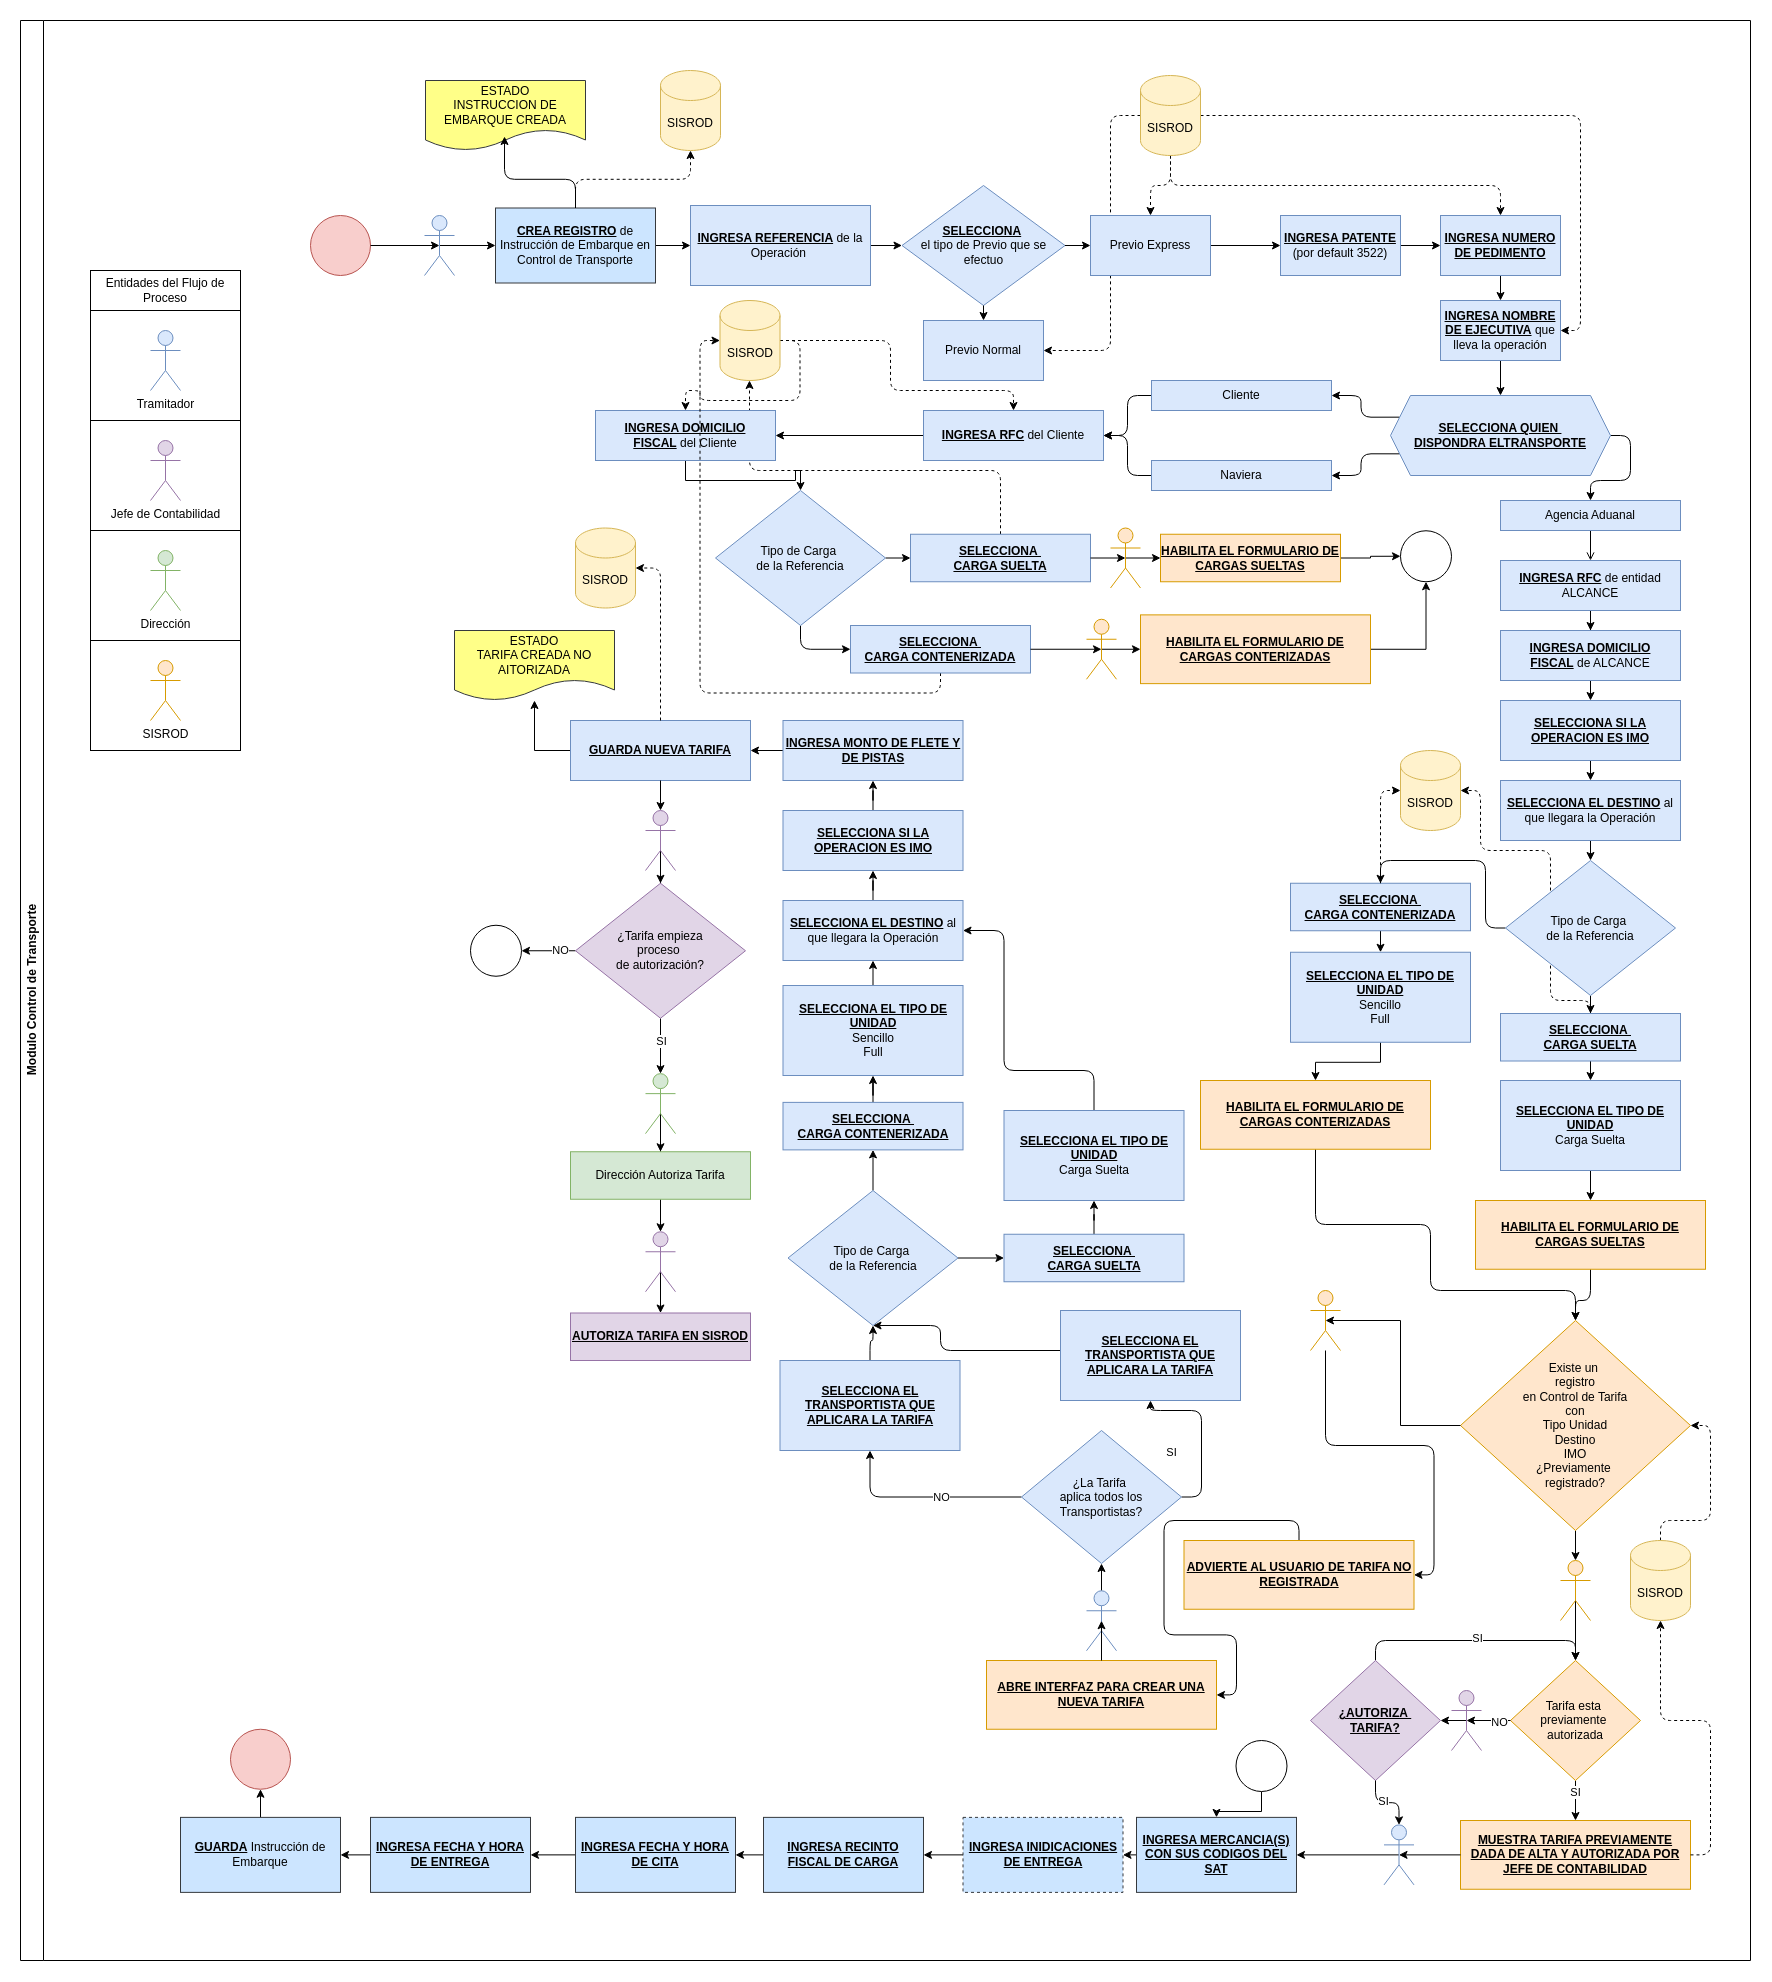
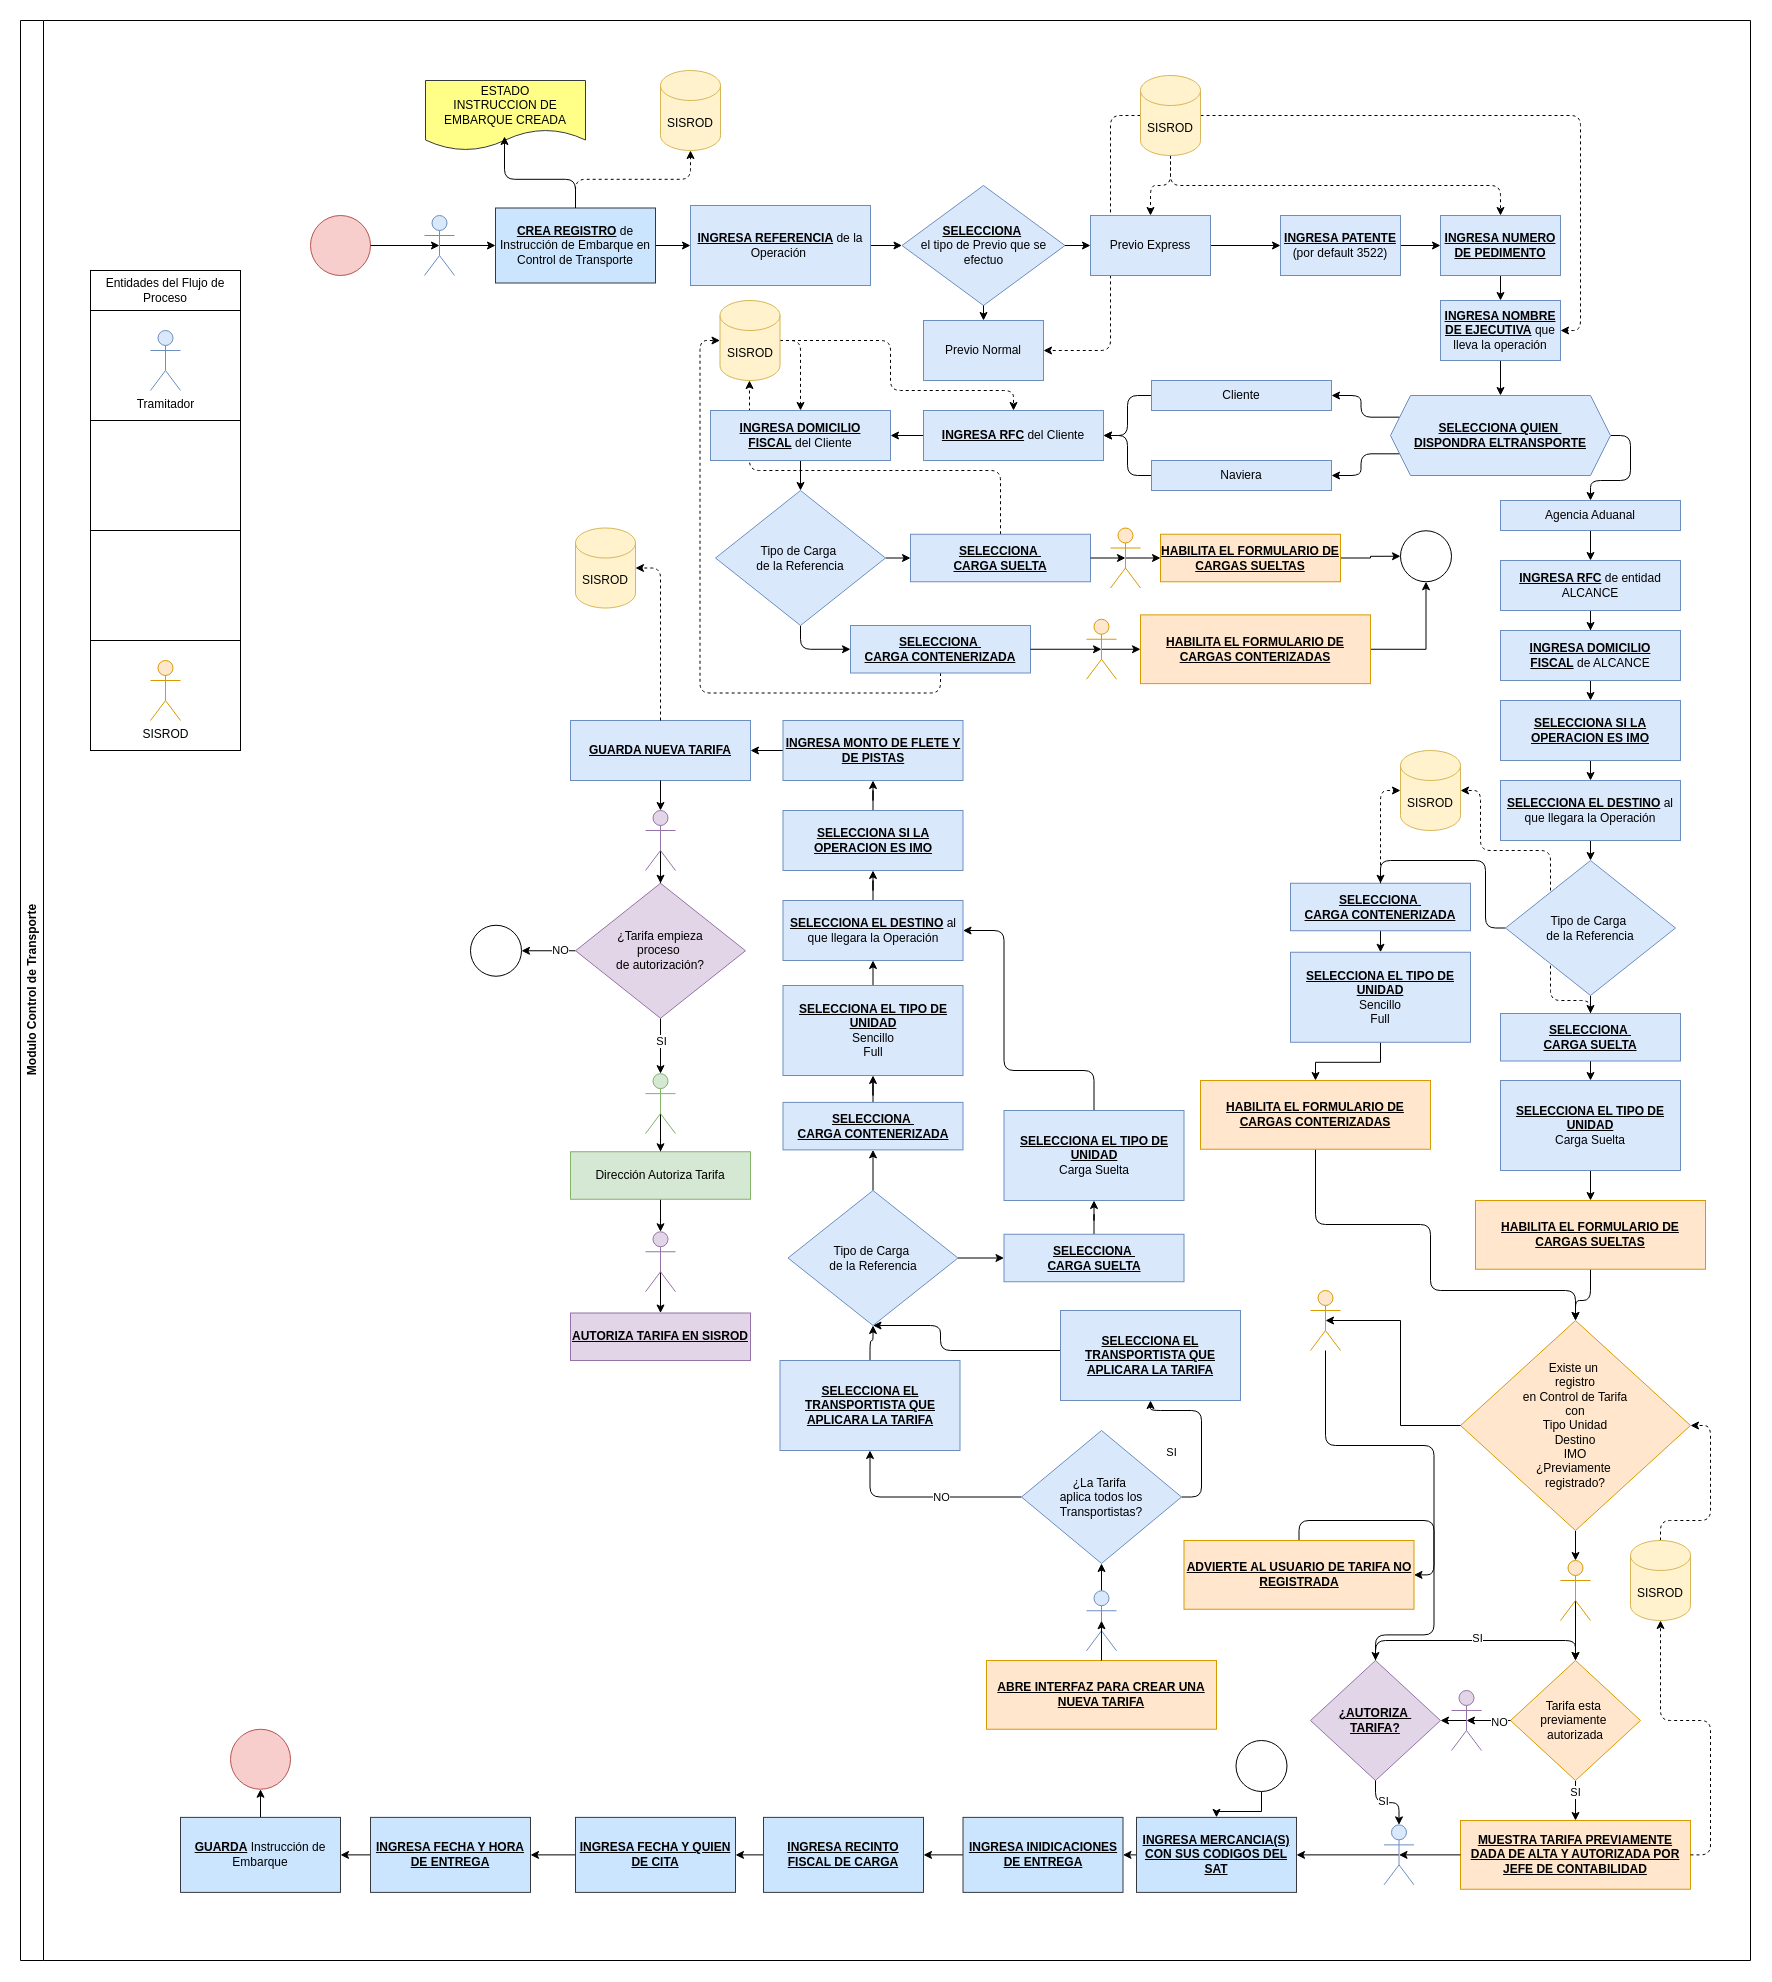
node "INGRESA DOMICILIO FISCAL del Cliente": moved (686, 436) -> (801, 436)
node "Jefe de Contabilidad": removed
edge "Agencia Aduanal" -> "INGRESA RFC de entidad ALCANCE": arrowhead open -> classic
node "Dirección": removed
node "ESTADO TARIFA CREADA NO AITORIZADA": removed
edge "GUARDA NUEVA TARIFA" -> "ESTADO TARIFA CREADA NO AITORIZADA": removed
edge "ADVIERTE AL USUARIO DE TARIFA NO REGISTRADA" -> "ABRE INTERFAZ PARA CREAR UNA NUEVA TARIFA": now "ADVIERTE AL USUARIO DE TARIFA NO REGISTRADA" -> "¿AUTORIZA TARIFA?"
node "INGRESA FECHA Y HORA DE CITA": label "INGRESA FECHA Y HORA DE CITA" -> "INGRESA FECHA Y QUIEN DE CITA"
node "INGRESA INIDICACIONES DE ENTREGA": style dashed -> solid
